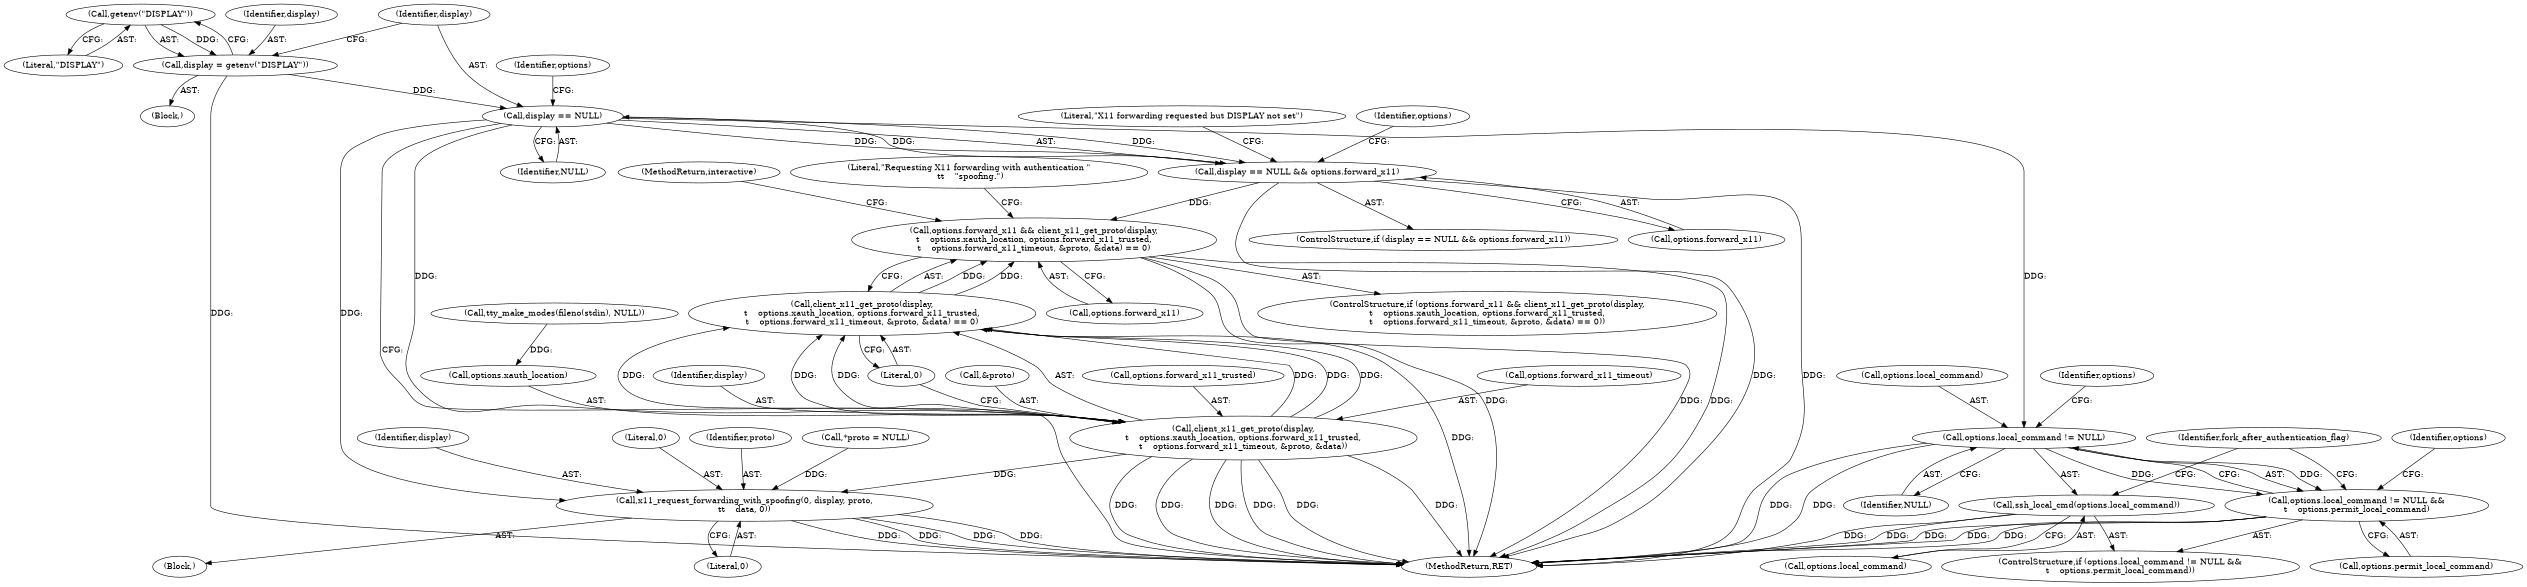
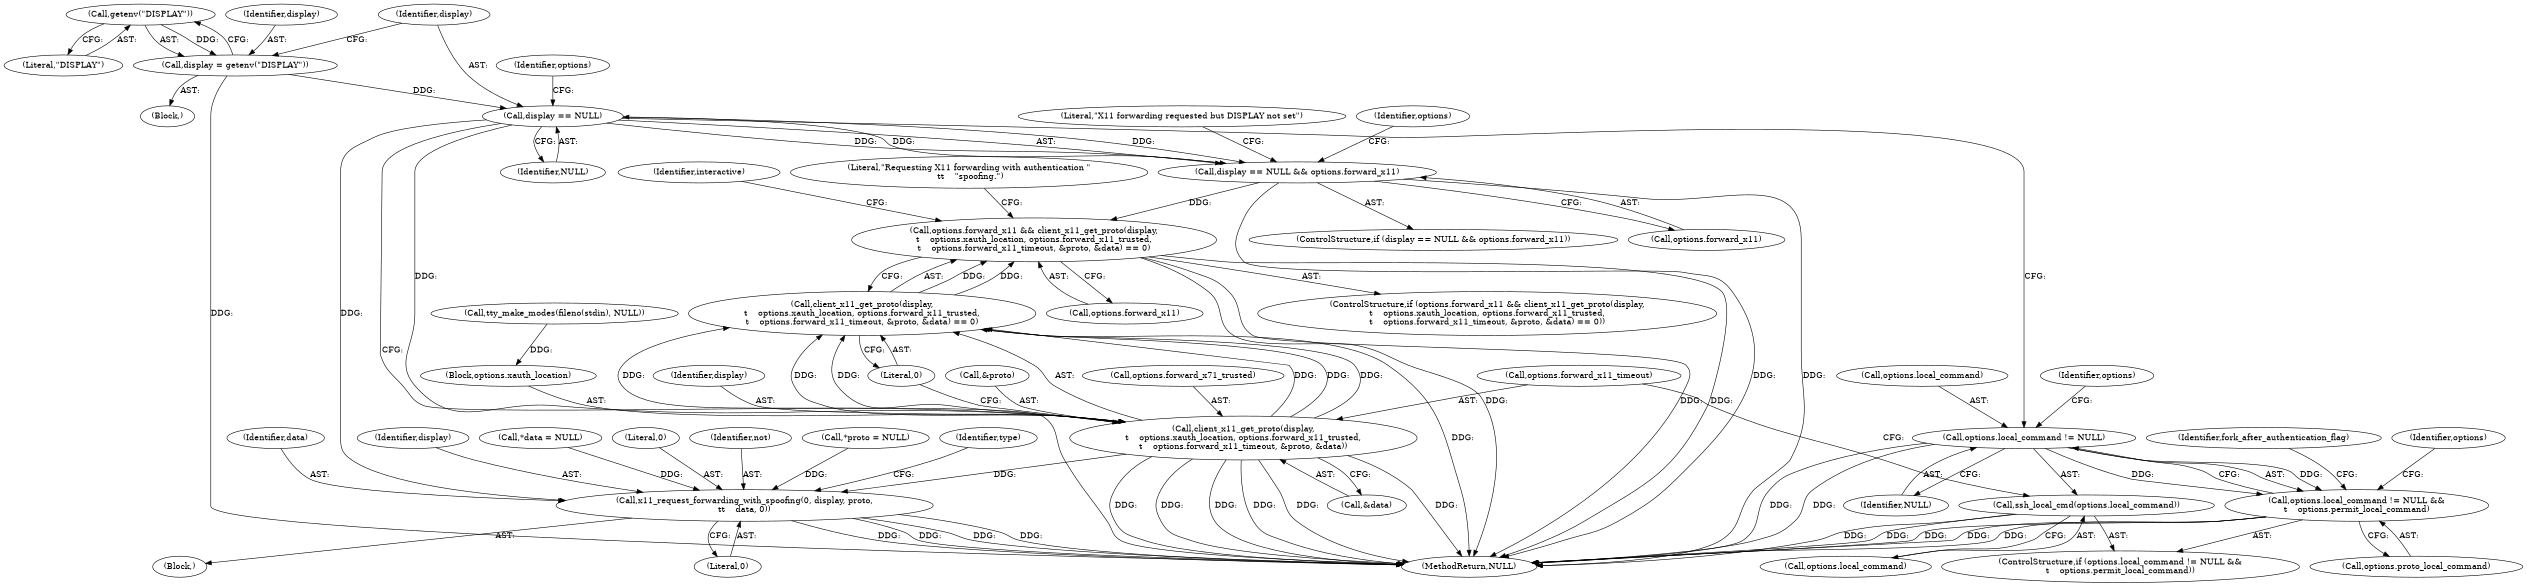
node "(MethodReturn,interactive)": label "(MethodReturn,interactive)" -> "(Identifier,interactive)"
edge "(Call,display == NULL)" -> "(Call,options.local_command != NULL)": label "DDG: " -> "CFG: "
node "(Call,options.xauth_location)": label "(Call,options.xauth_location)" -> "(Block,options.xauth_location)"
node "(Call,options.forward_x11_trusted)": label "(Call,options.forward_x11_trusted)" -> "(Call,options.forward_x71_trusted)"
node "(Identifier,data)": added
node "(Call,*data = NULL)": added
node "(Identifier,proto)": label "(Identifier,proto)" -> "(Identifier,not)"
node "(Identifier,type)": added
edge "(Identifier,fork_after_authentication_flag)" -> "(Call,ssh_local_cmd(options.local_command))": now "(Call,options.forward_x11_timeout)" -> "(Call,ssh_local_cmd(options.local_command))"
node "(Call,&data)": added
node "(MethodReturn,RET)": label "(MethodReturn,RET)" -> "(MethodReturn,NULL)"
node "(Call,options.permit_local_command)": label "(Call,options.permit_local_command)" -> "(Call,options.proto_local_command)"
